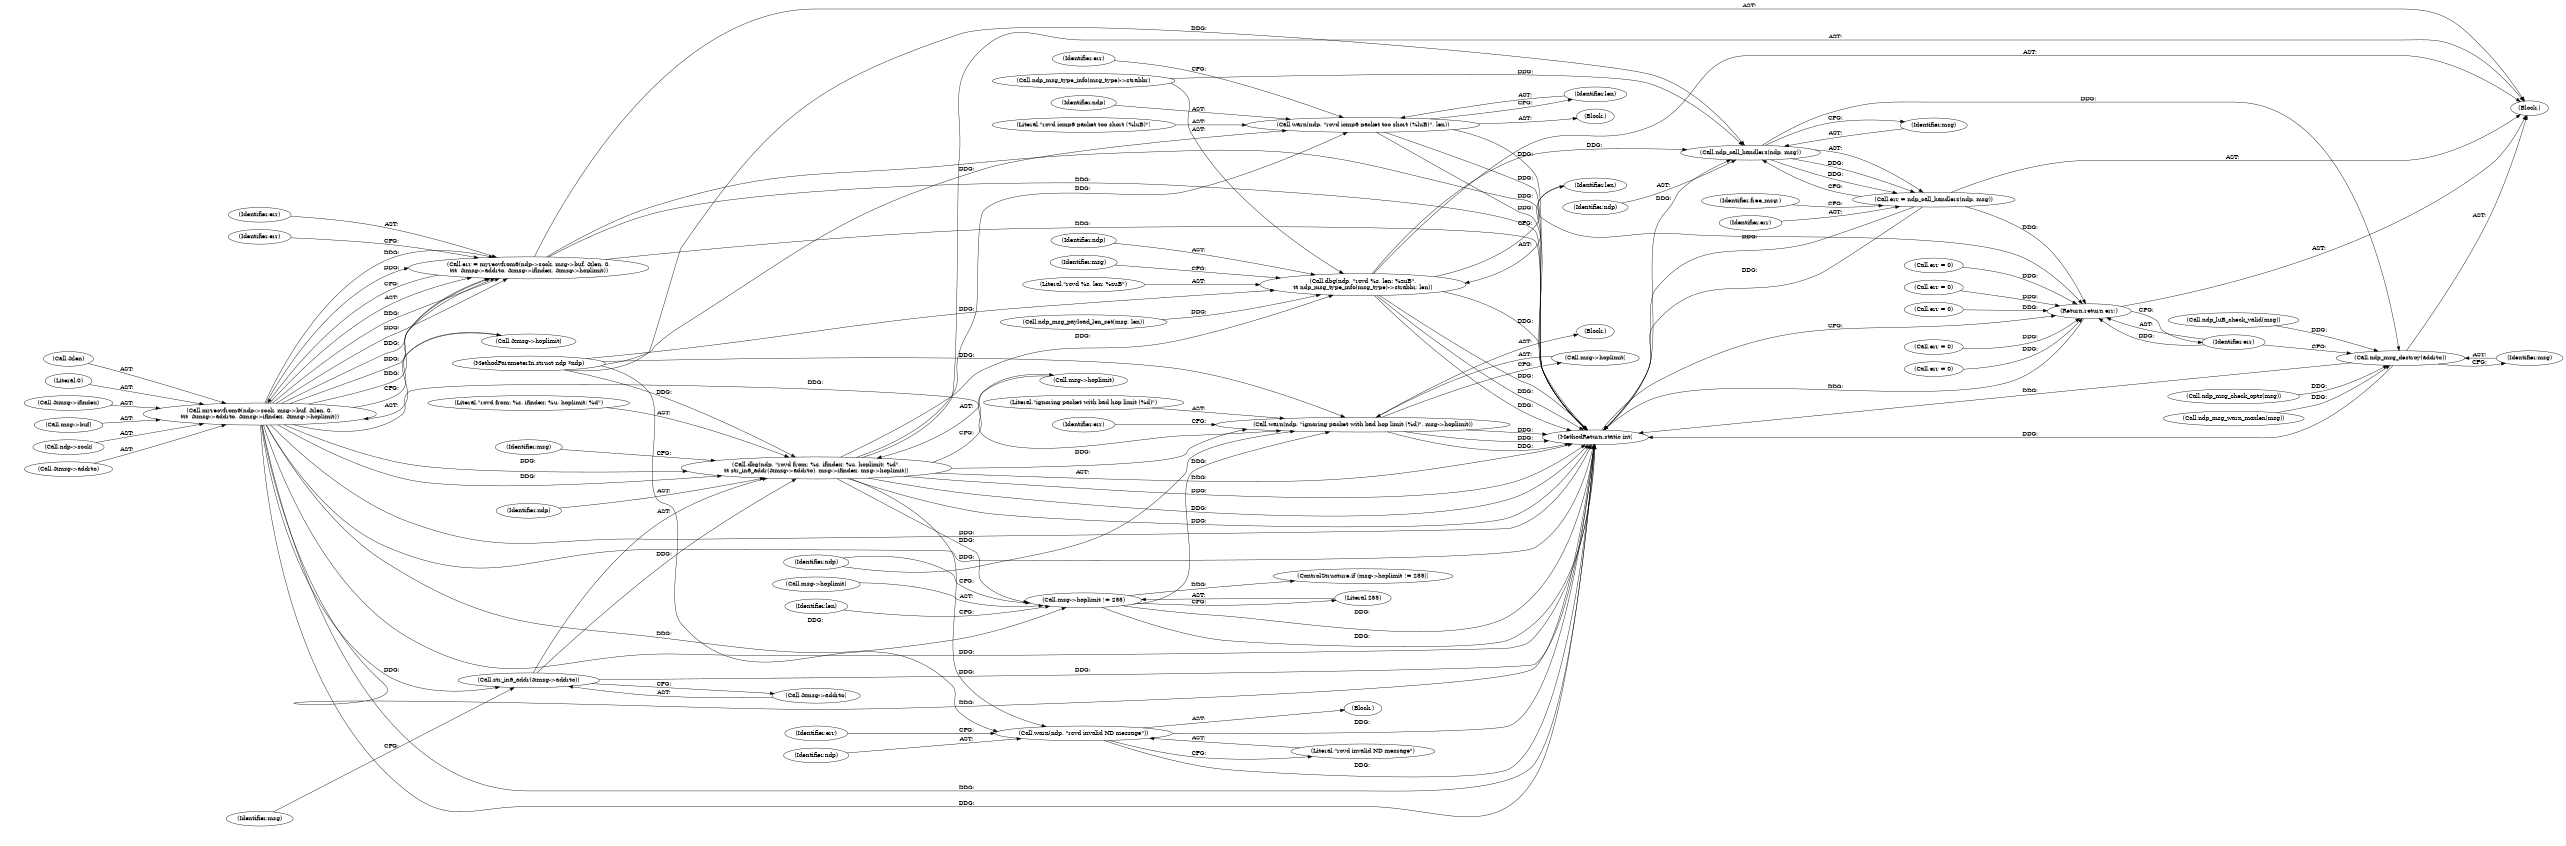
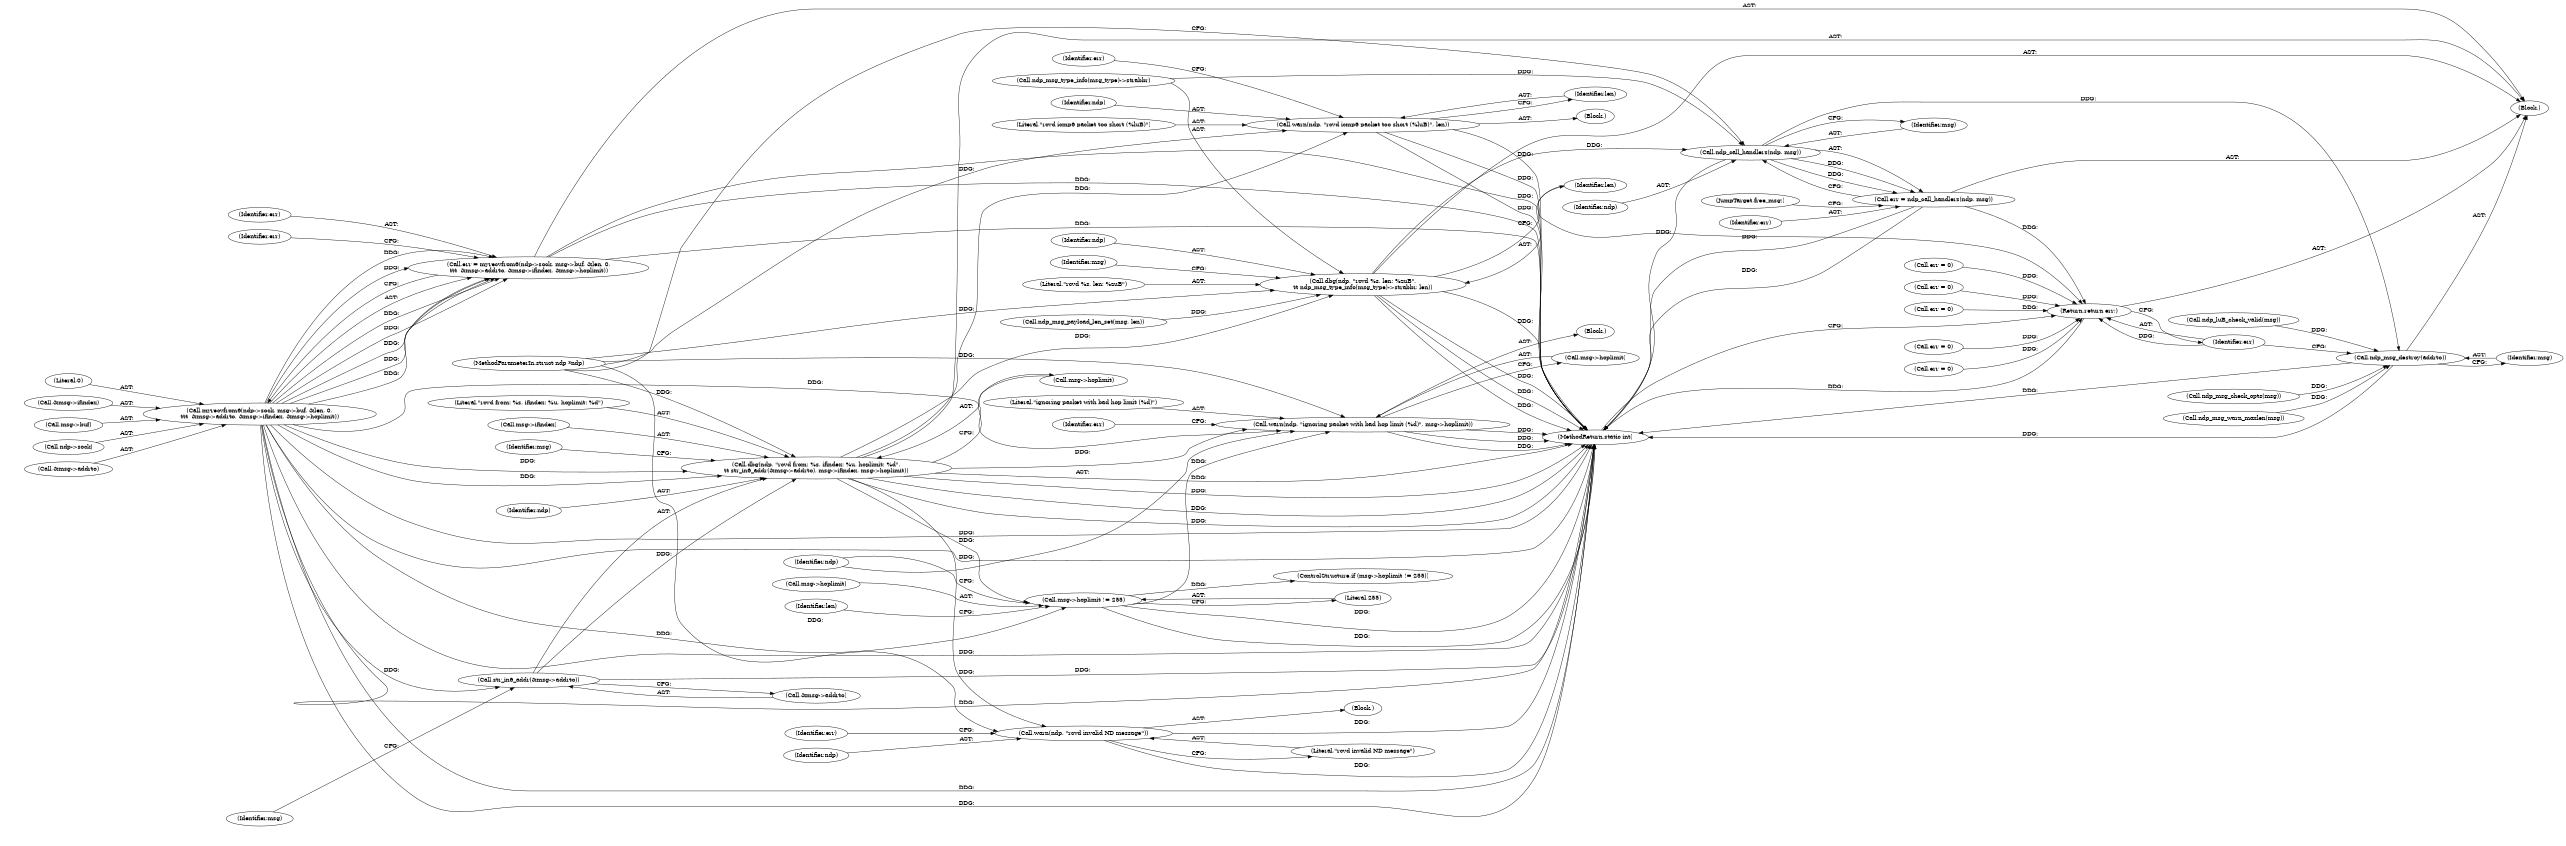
edge "(MethodParameterIn,struct ndp *ndp)" -> "(Call,ndp_call_handlers(ndp, msg))": label "DDG: " -> "CFG: "
node "(Identifier,free_msg:)": label "(Identifier,free_msg:)" -> "(JumpTarget,free_msg:)"
edge "(MethodReturn,static int)" -> "(Call,ndp_call_handlers(ndp, msg))": reversed
node "(Call,&msg->hoplimit)": removed
node "(Call,&len)": removed
node "(Call,msg->ifindex)": added
